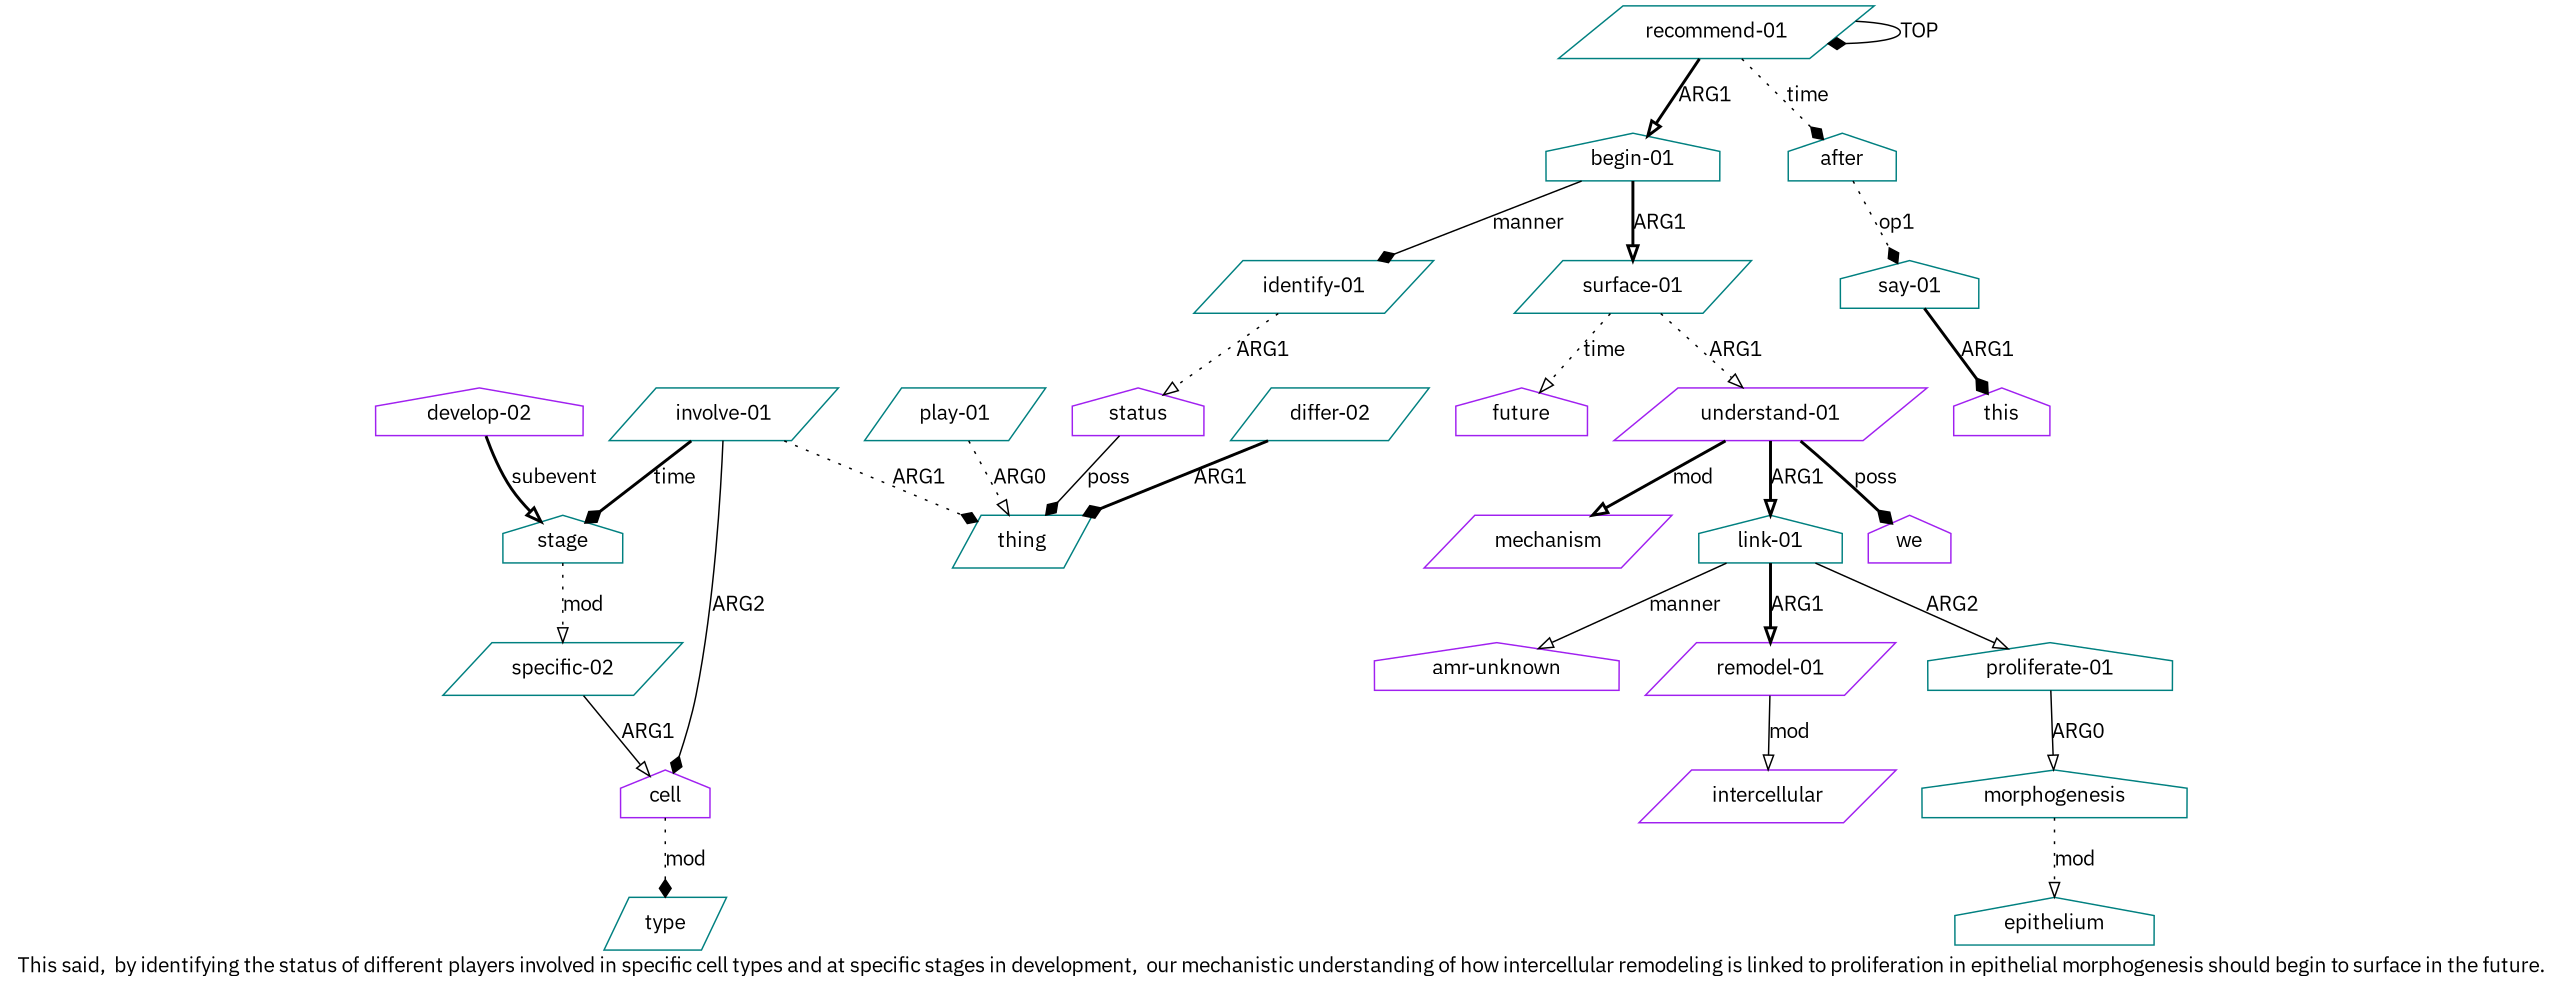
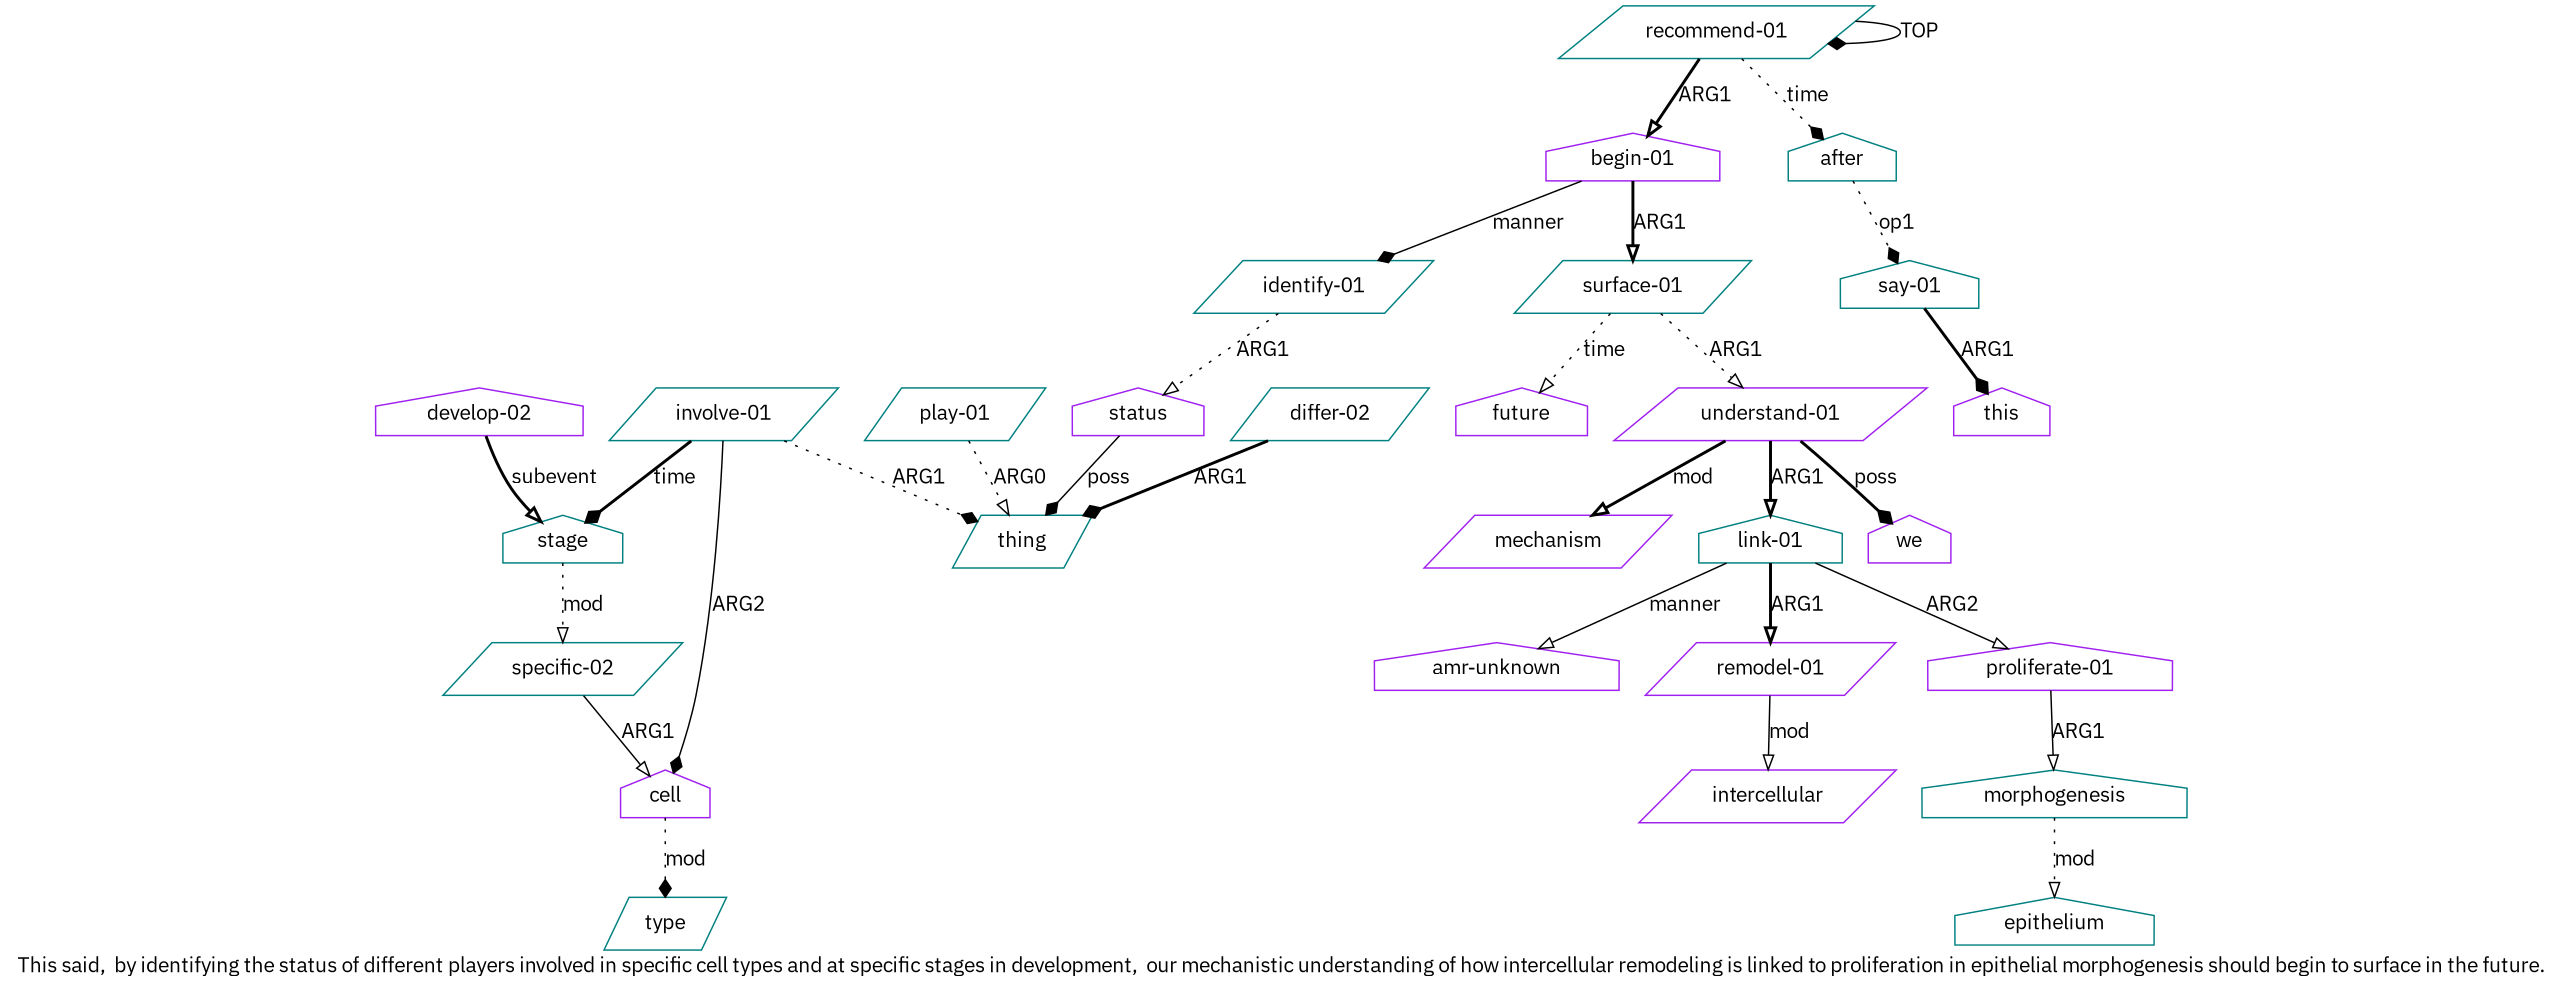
node "begin-01": color teal -> purple
node "proliferate-01": color teal -> purple
edge "proliferate-01" -> "morphogenesis": label "ARG0" -> "ARG1"
